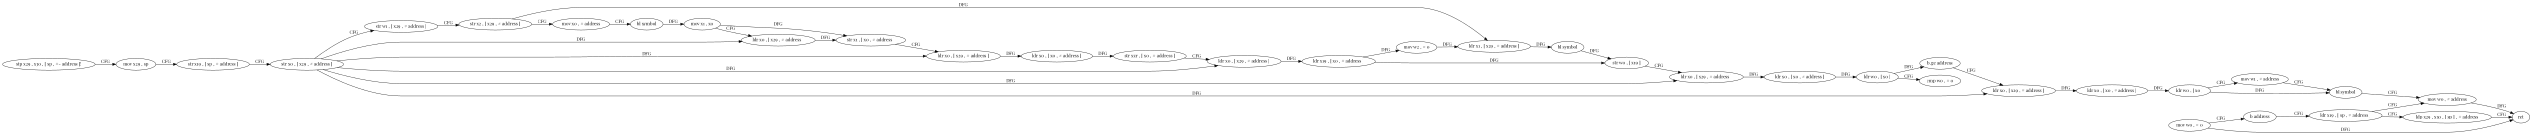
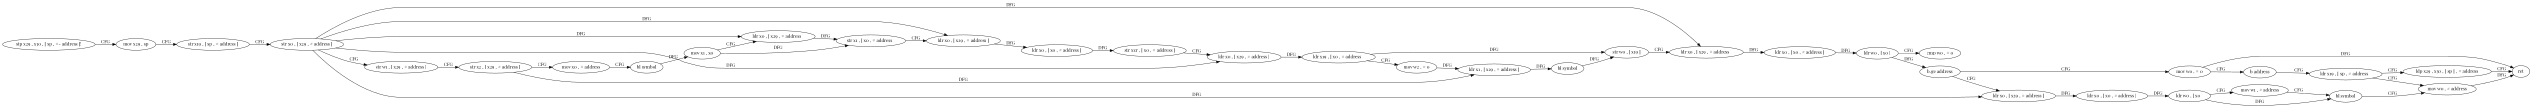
edge "ldr x19 , [ x0 , # address ]" -> "mov w2 , # 0": label "DFG" -> "CFG"
edge "b.ge address" -> "mov w0 , # 0": added, label "CFG"
